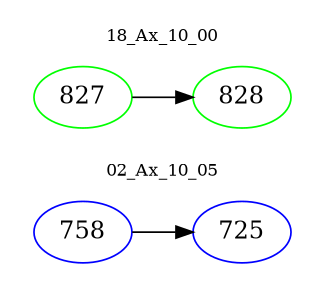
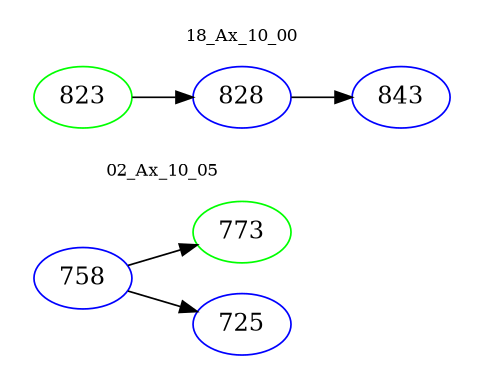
node "827": label "827" -> "823"
node "828": color green -> blue
node "843": added
node "773": added
